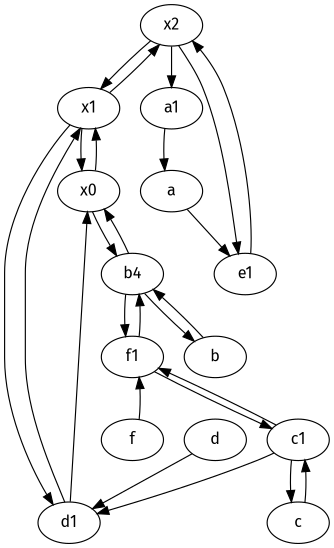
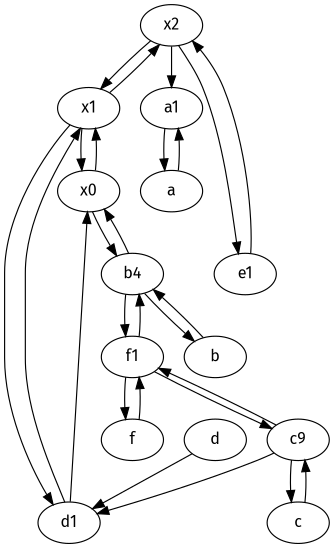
edge "a" -> "e1": now "a" -> "a1"
edge "f1" -> "f": added
node "c1": label "c1" -> "c9"
